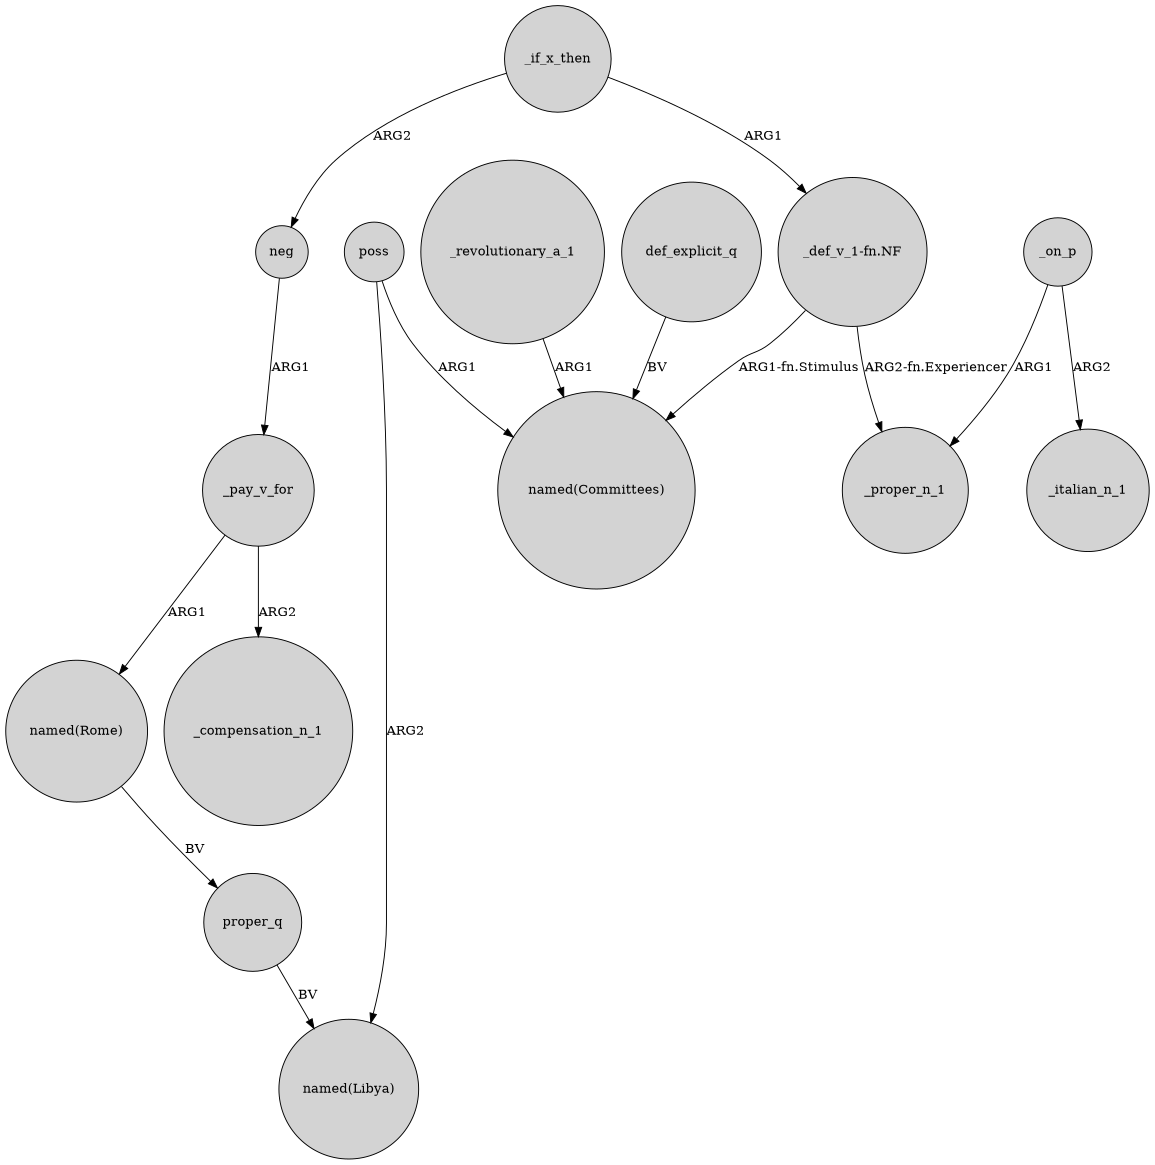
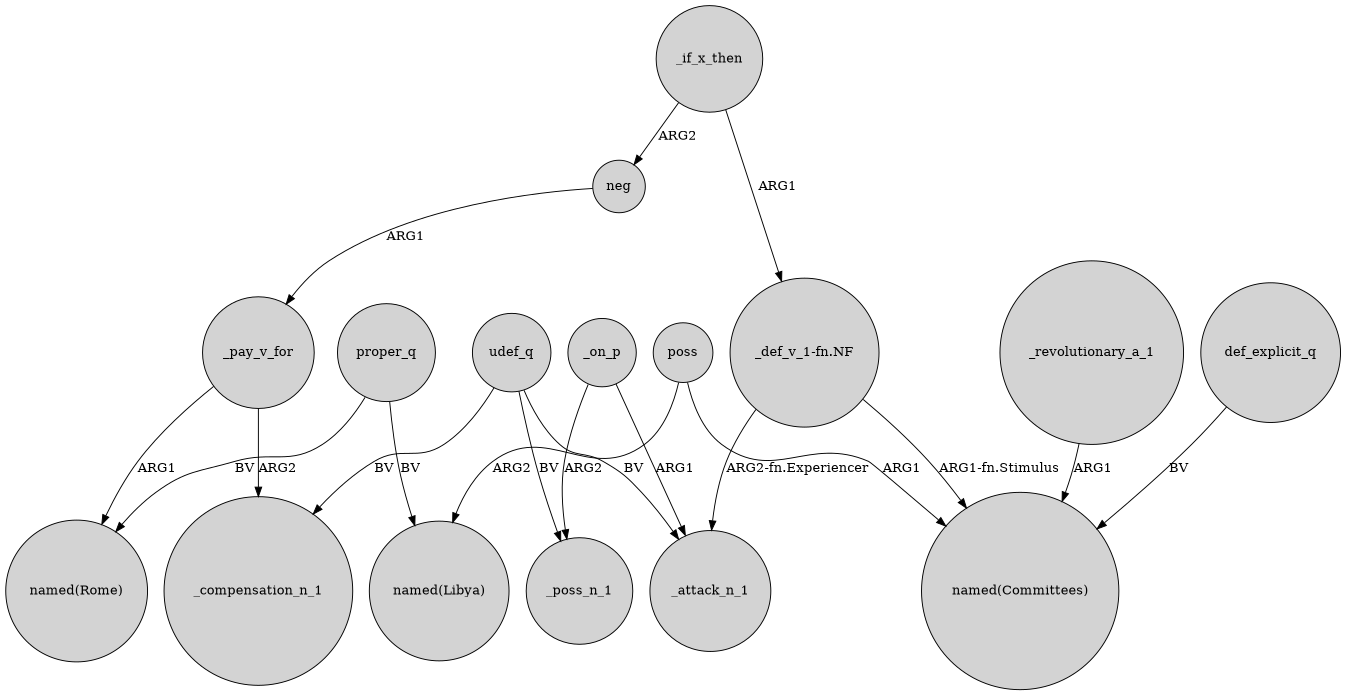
node "udef_q": added
node "_proper_n_1": label "_proper_n_1" -> "_attack_n_1"
node "_italian_n_1": label "_italian_n_1" -> "_poss_n_1"
edge "named(Rome)" -> "proper_q": reversed
